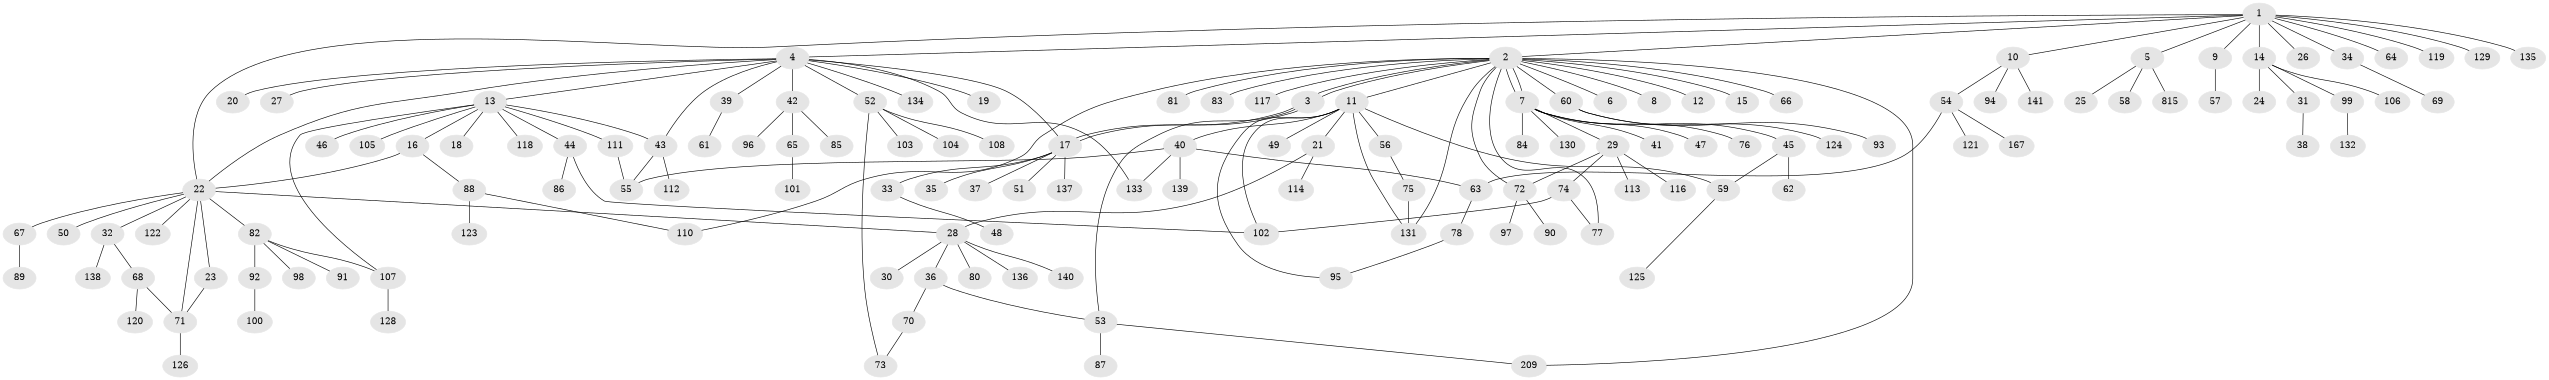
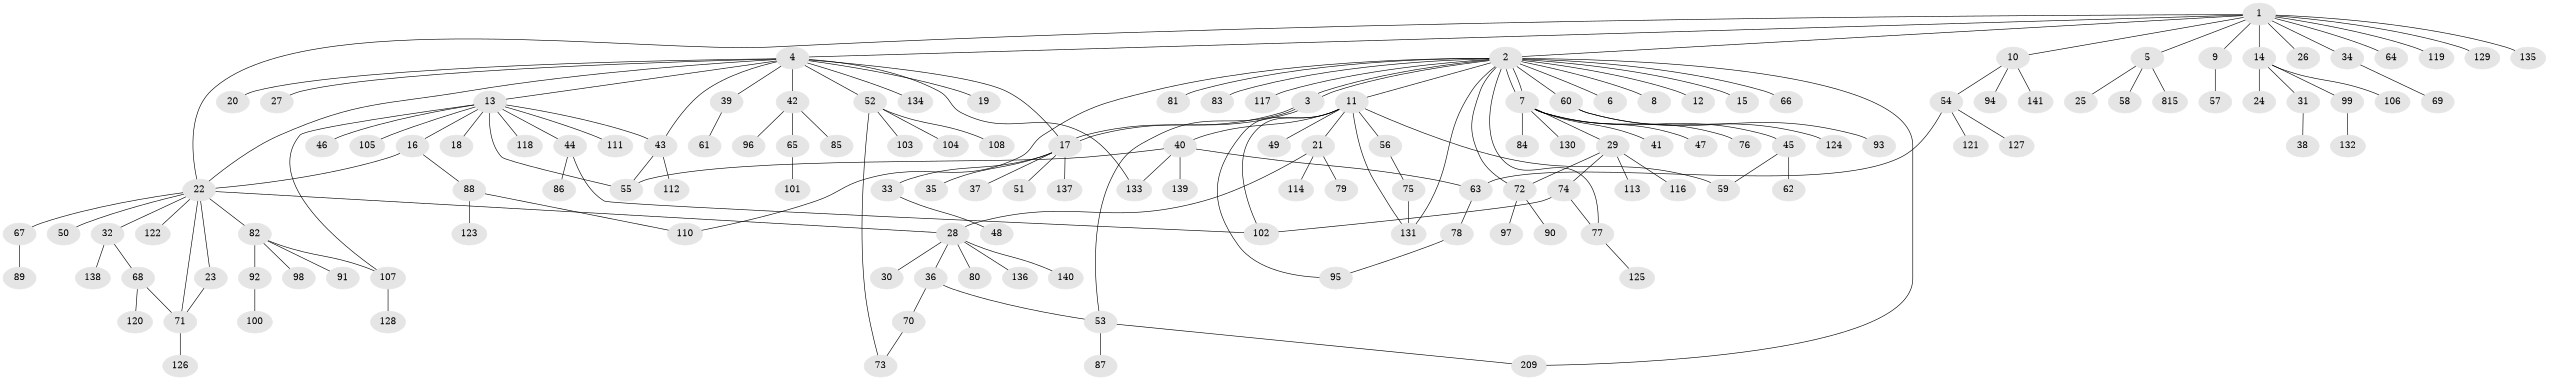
node "167": label "167" -> "127"
edge "111" -- "55": now "13" -- "55"
node "79": added
edge "59" -- "125": now "77" -- "125"
